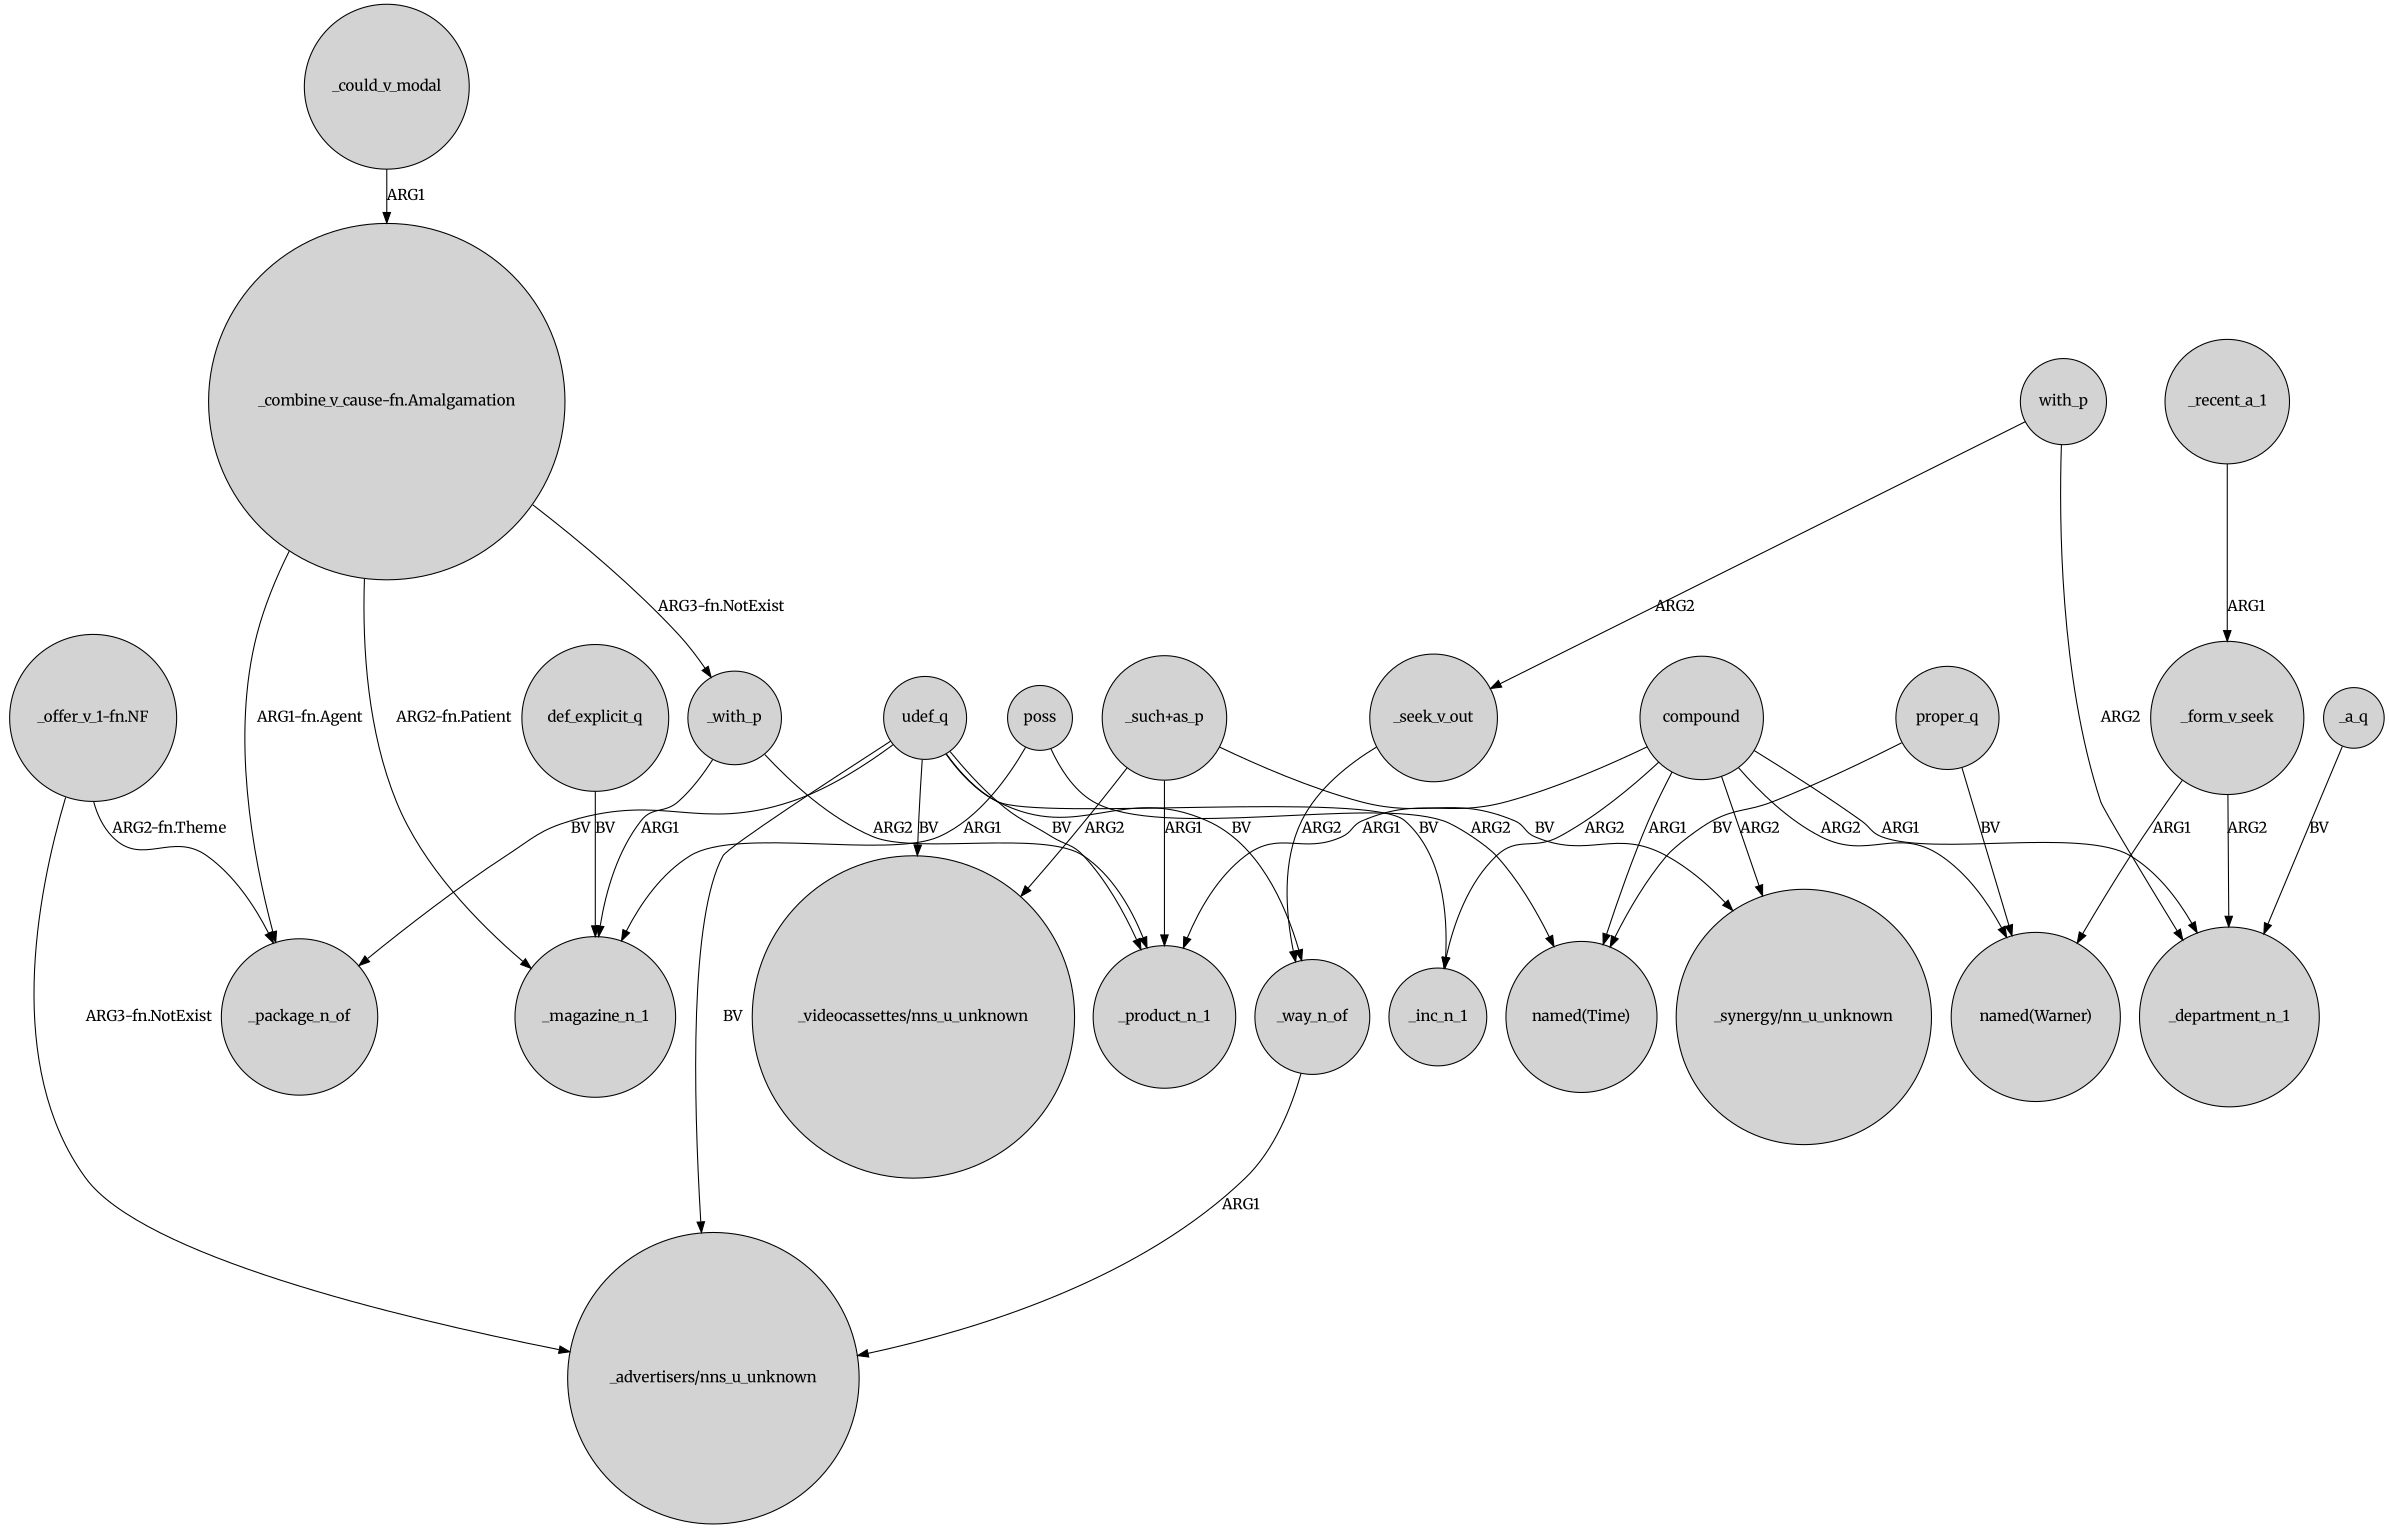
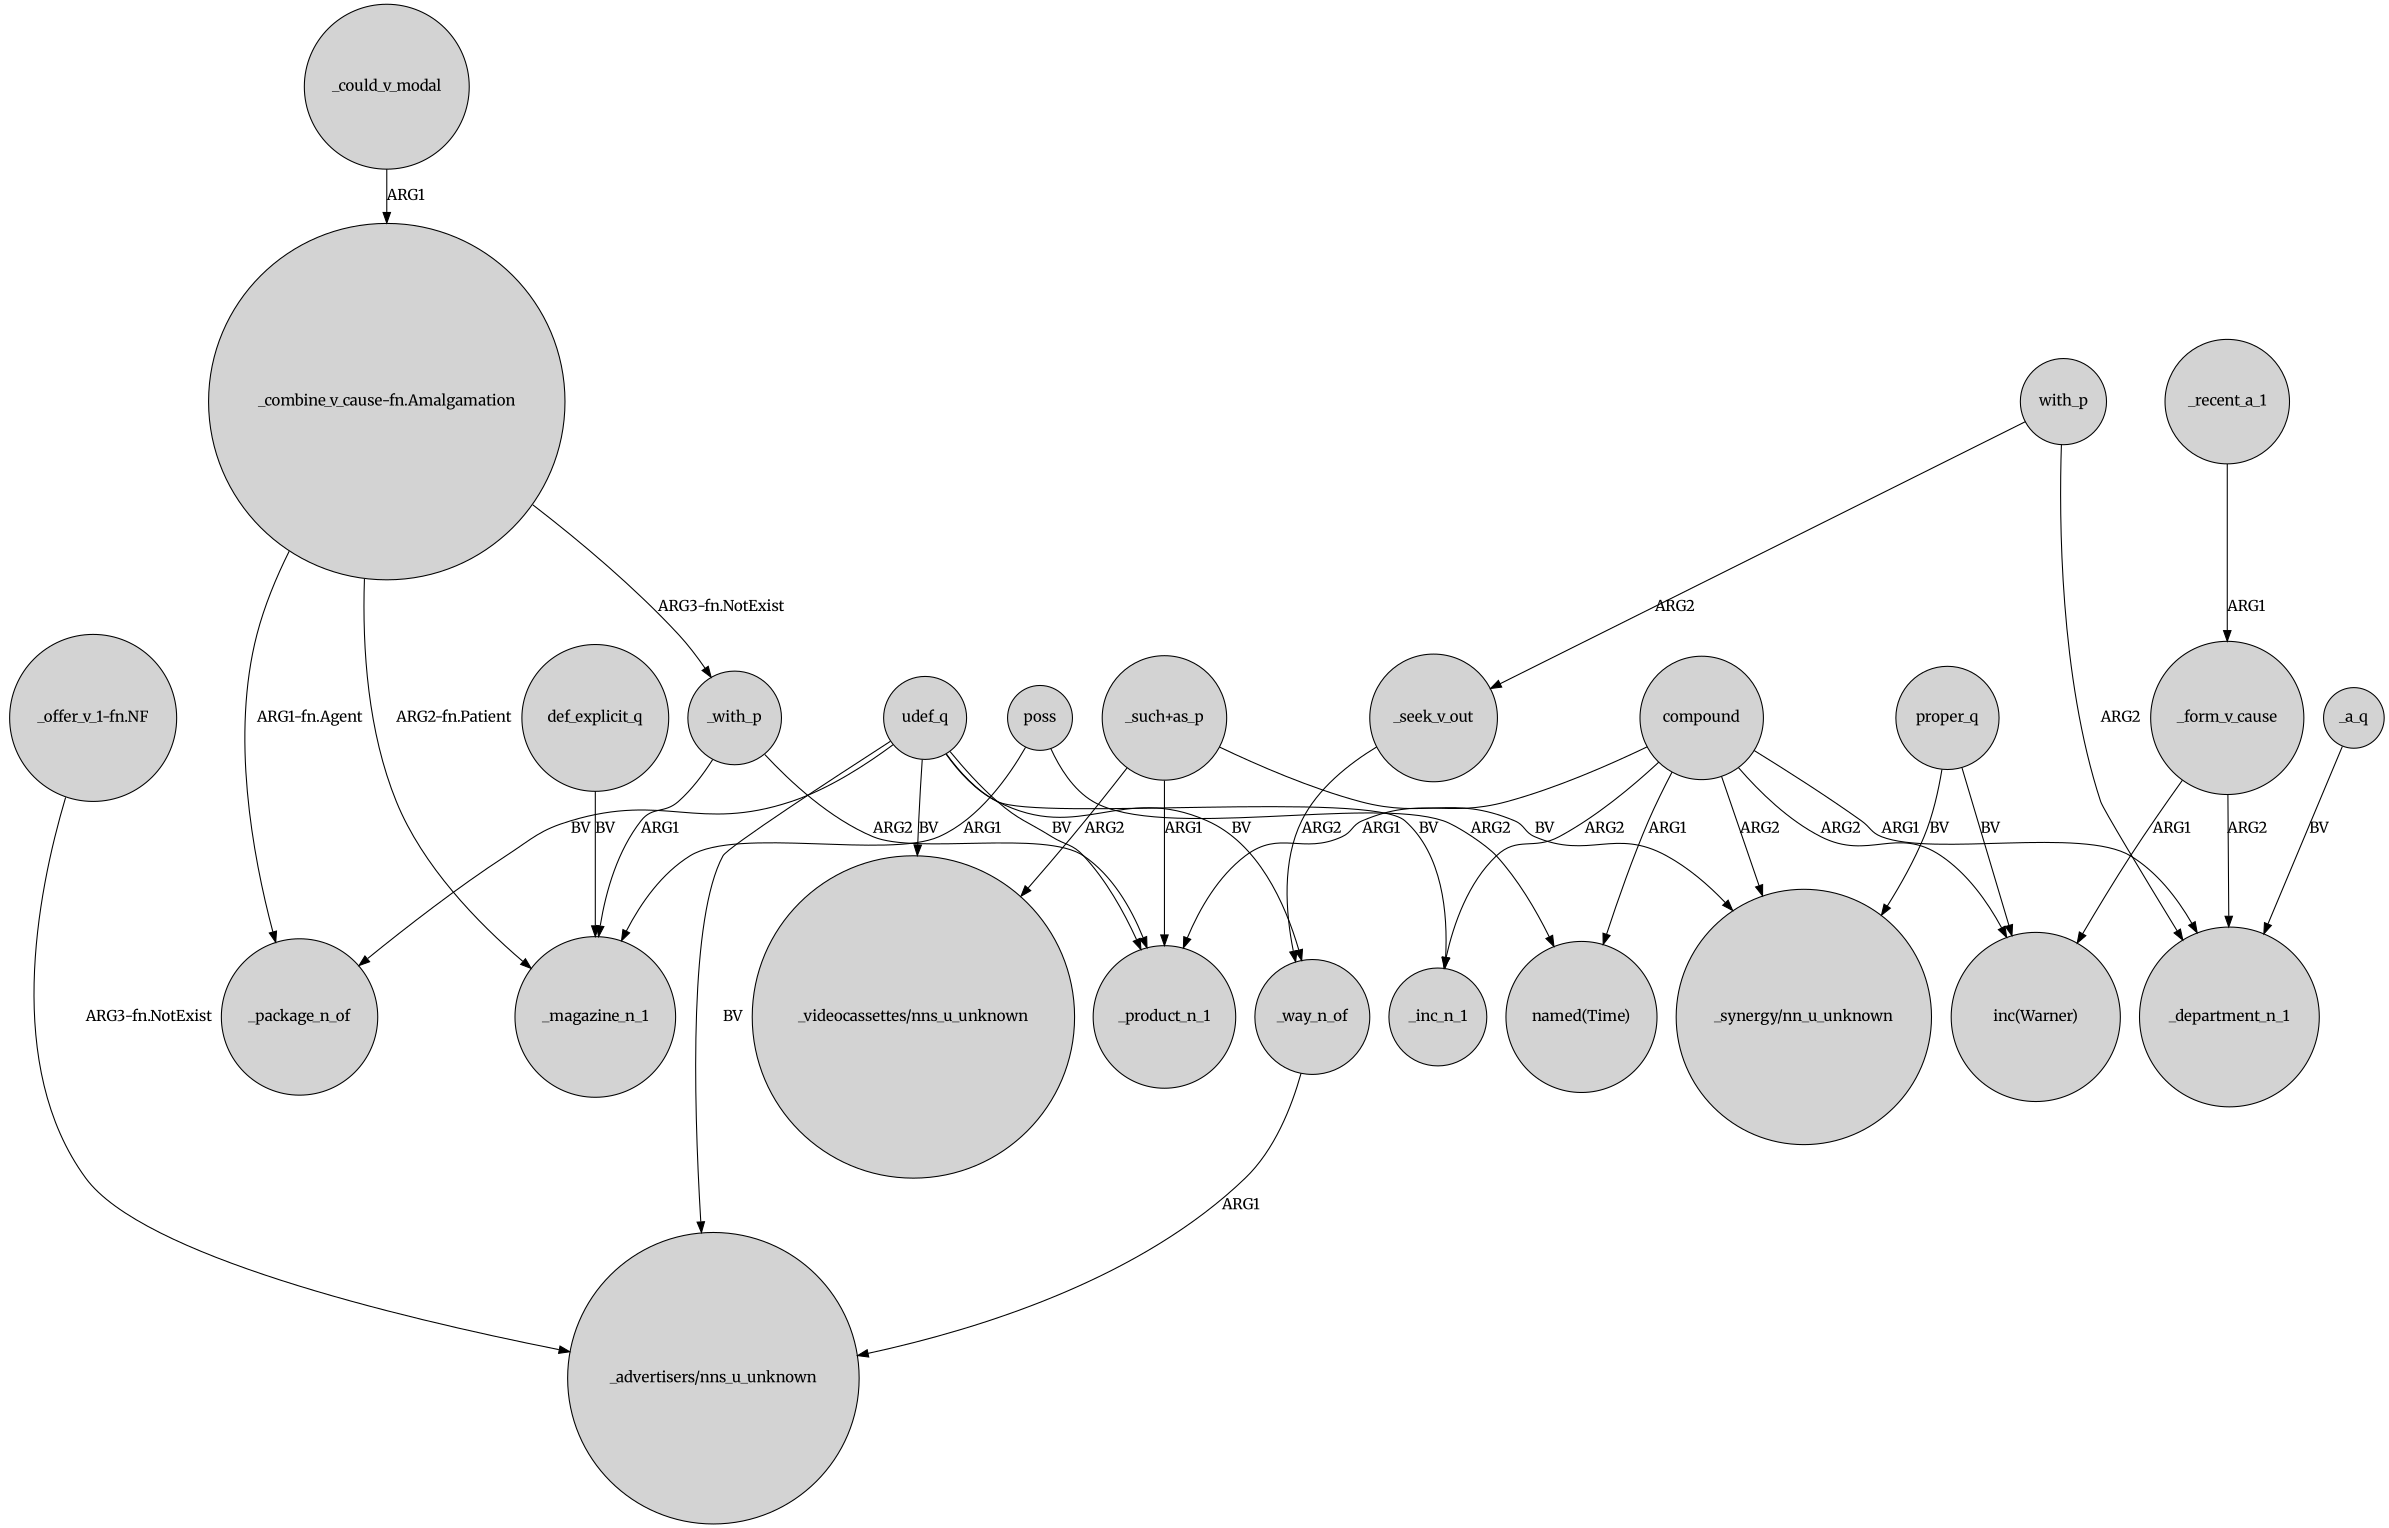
node "_form_v_seek": label "_form_v_seek" -> "_form_v_cause"
edge "proper_q" -> "named(Time)": now "proper_q" -> "_synergy/nn_u_unknown"
edge "_offer_v_1-fn.NF" -> "_package_n_of": removed, label "ARG2-fn.Theme"
node "named(Warner)": label "named(Warner)" -> "inc(Warner)"
